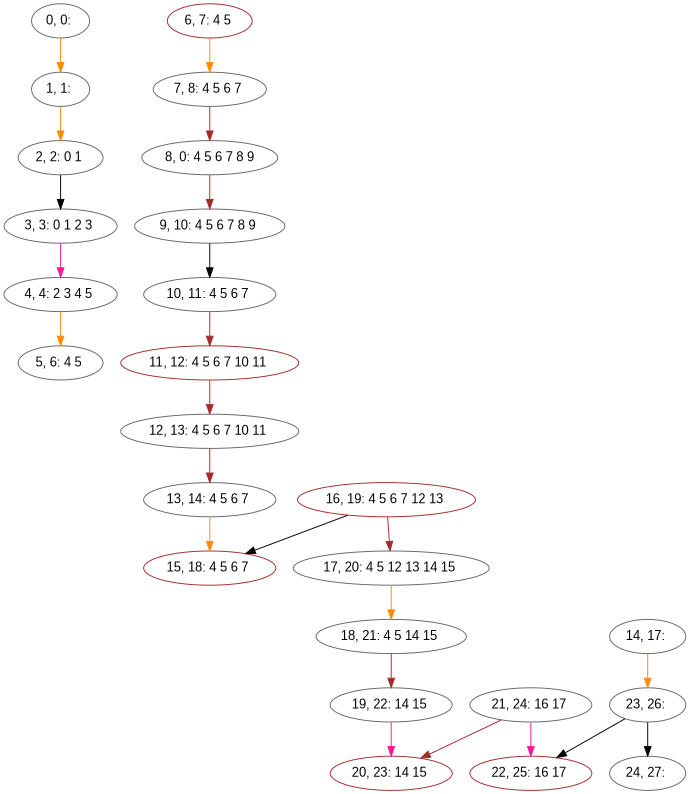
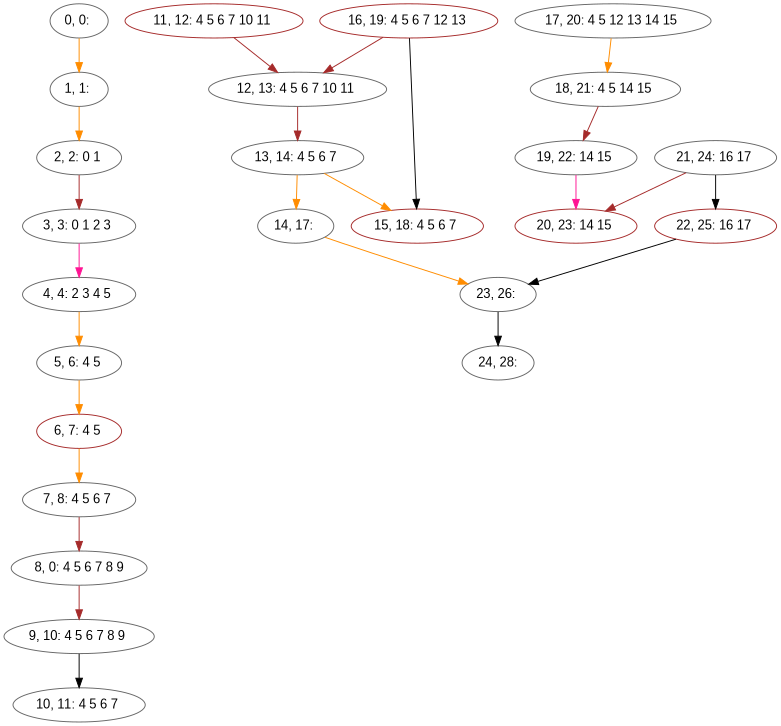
edge "2, 2: 0 1" -> "3, 3: 0 1 2 3": color black -> brown
edge "13, 14: 4 5 6 7" -> "14, 17:": added
edge "10, 11: 4 5 6 7" -> "11, 12: 4 5 6 7 10 11": removed
edge "5, 6: 4 5" -> "6, 7: 4 5": added
edge "16, 19: 4 5 6 7 12 13" -> "17, 20: 4 5 12 13 14 15": now "16, 19: 4 5 6 7 12 13" -> "12, 13: 4 5 6 7 10 11"
edge "21, 24: 16 17" -> "22, 25: 16 17": color deeppink -> black
edge "23, 26:" -> "22, 25: 16 17": reversed
node "24, 27:": label "24, 27:" -> "24, 28:"
